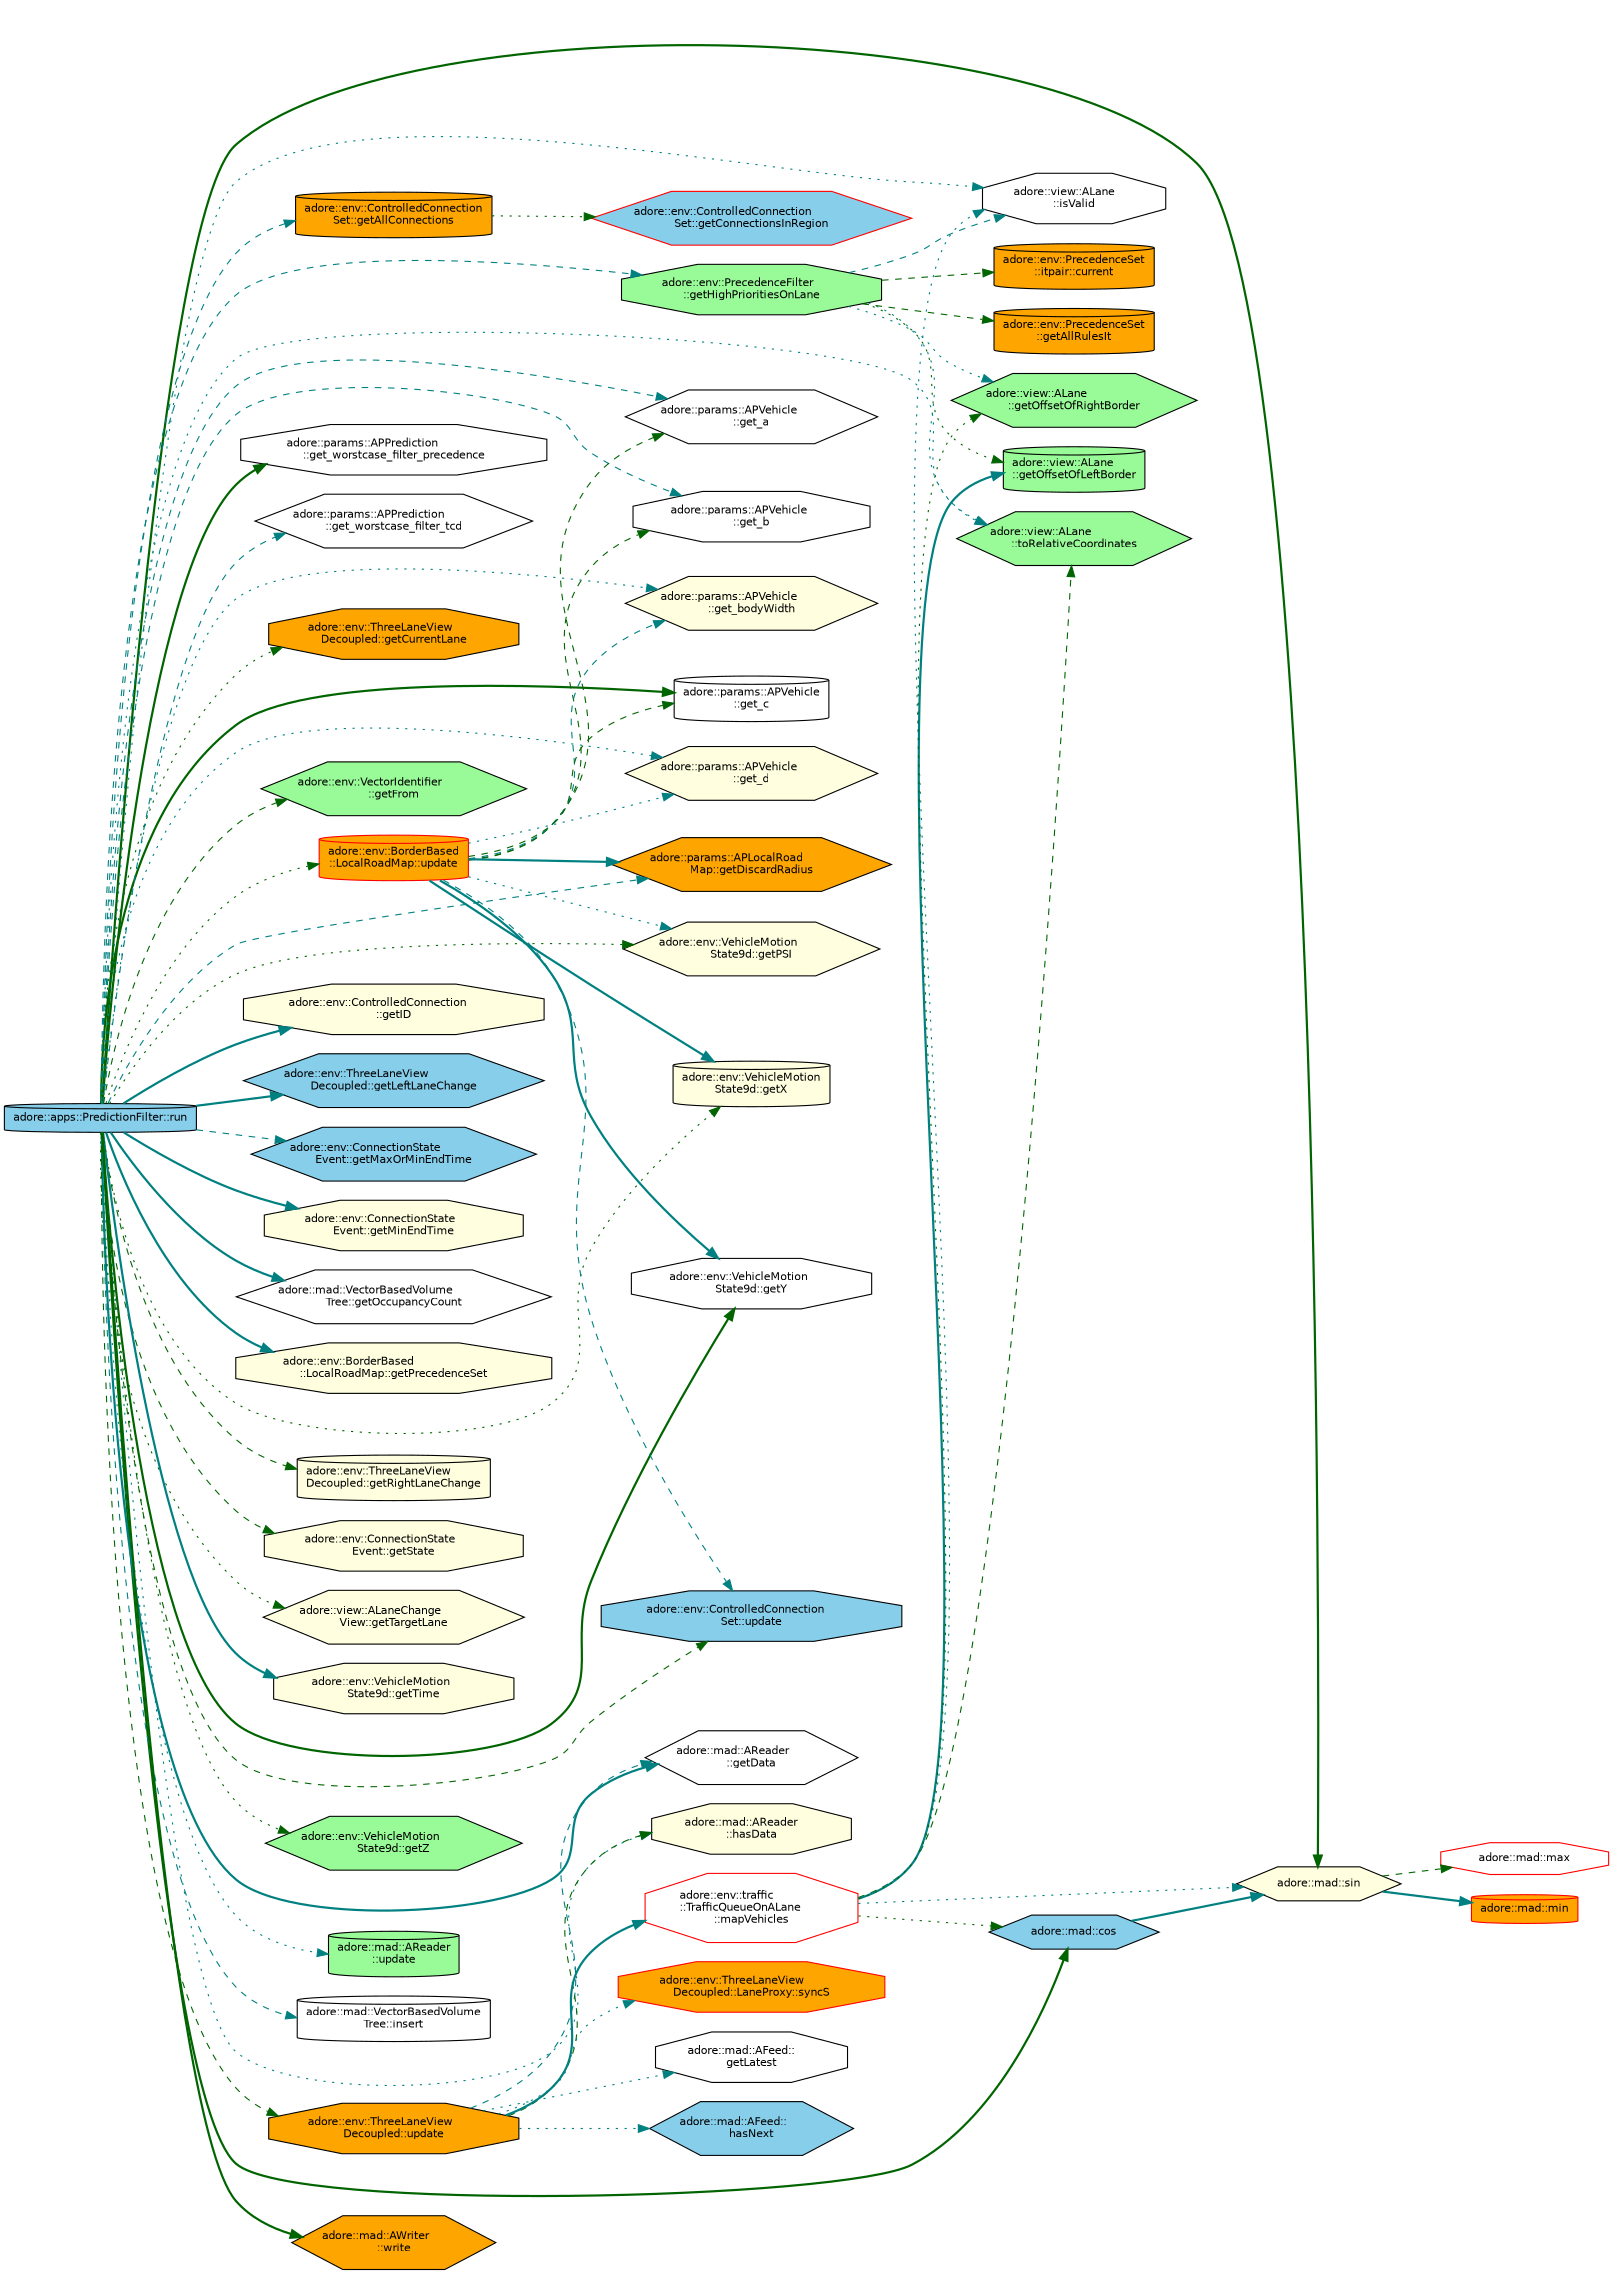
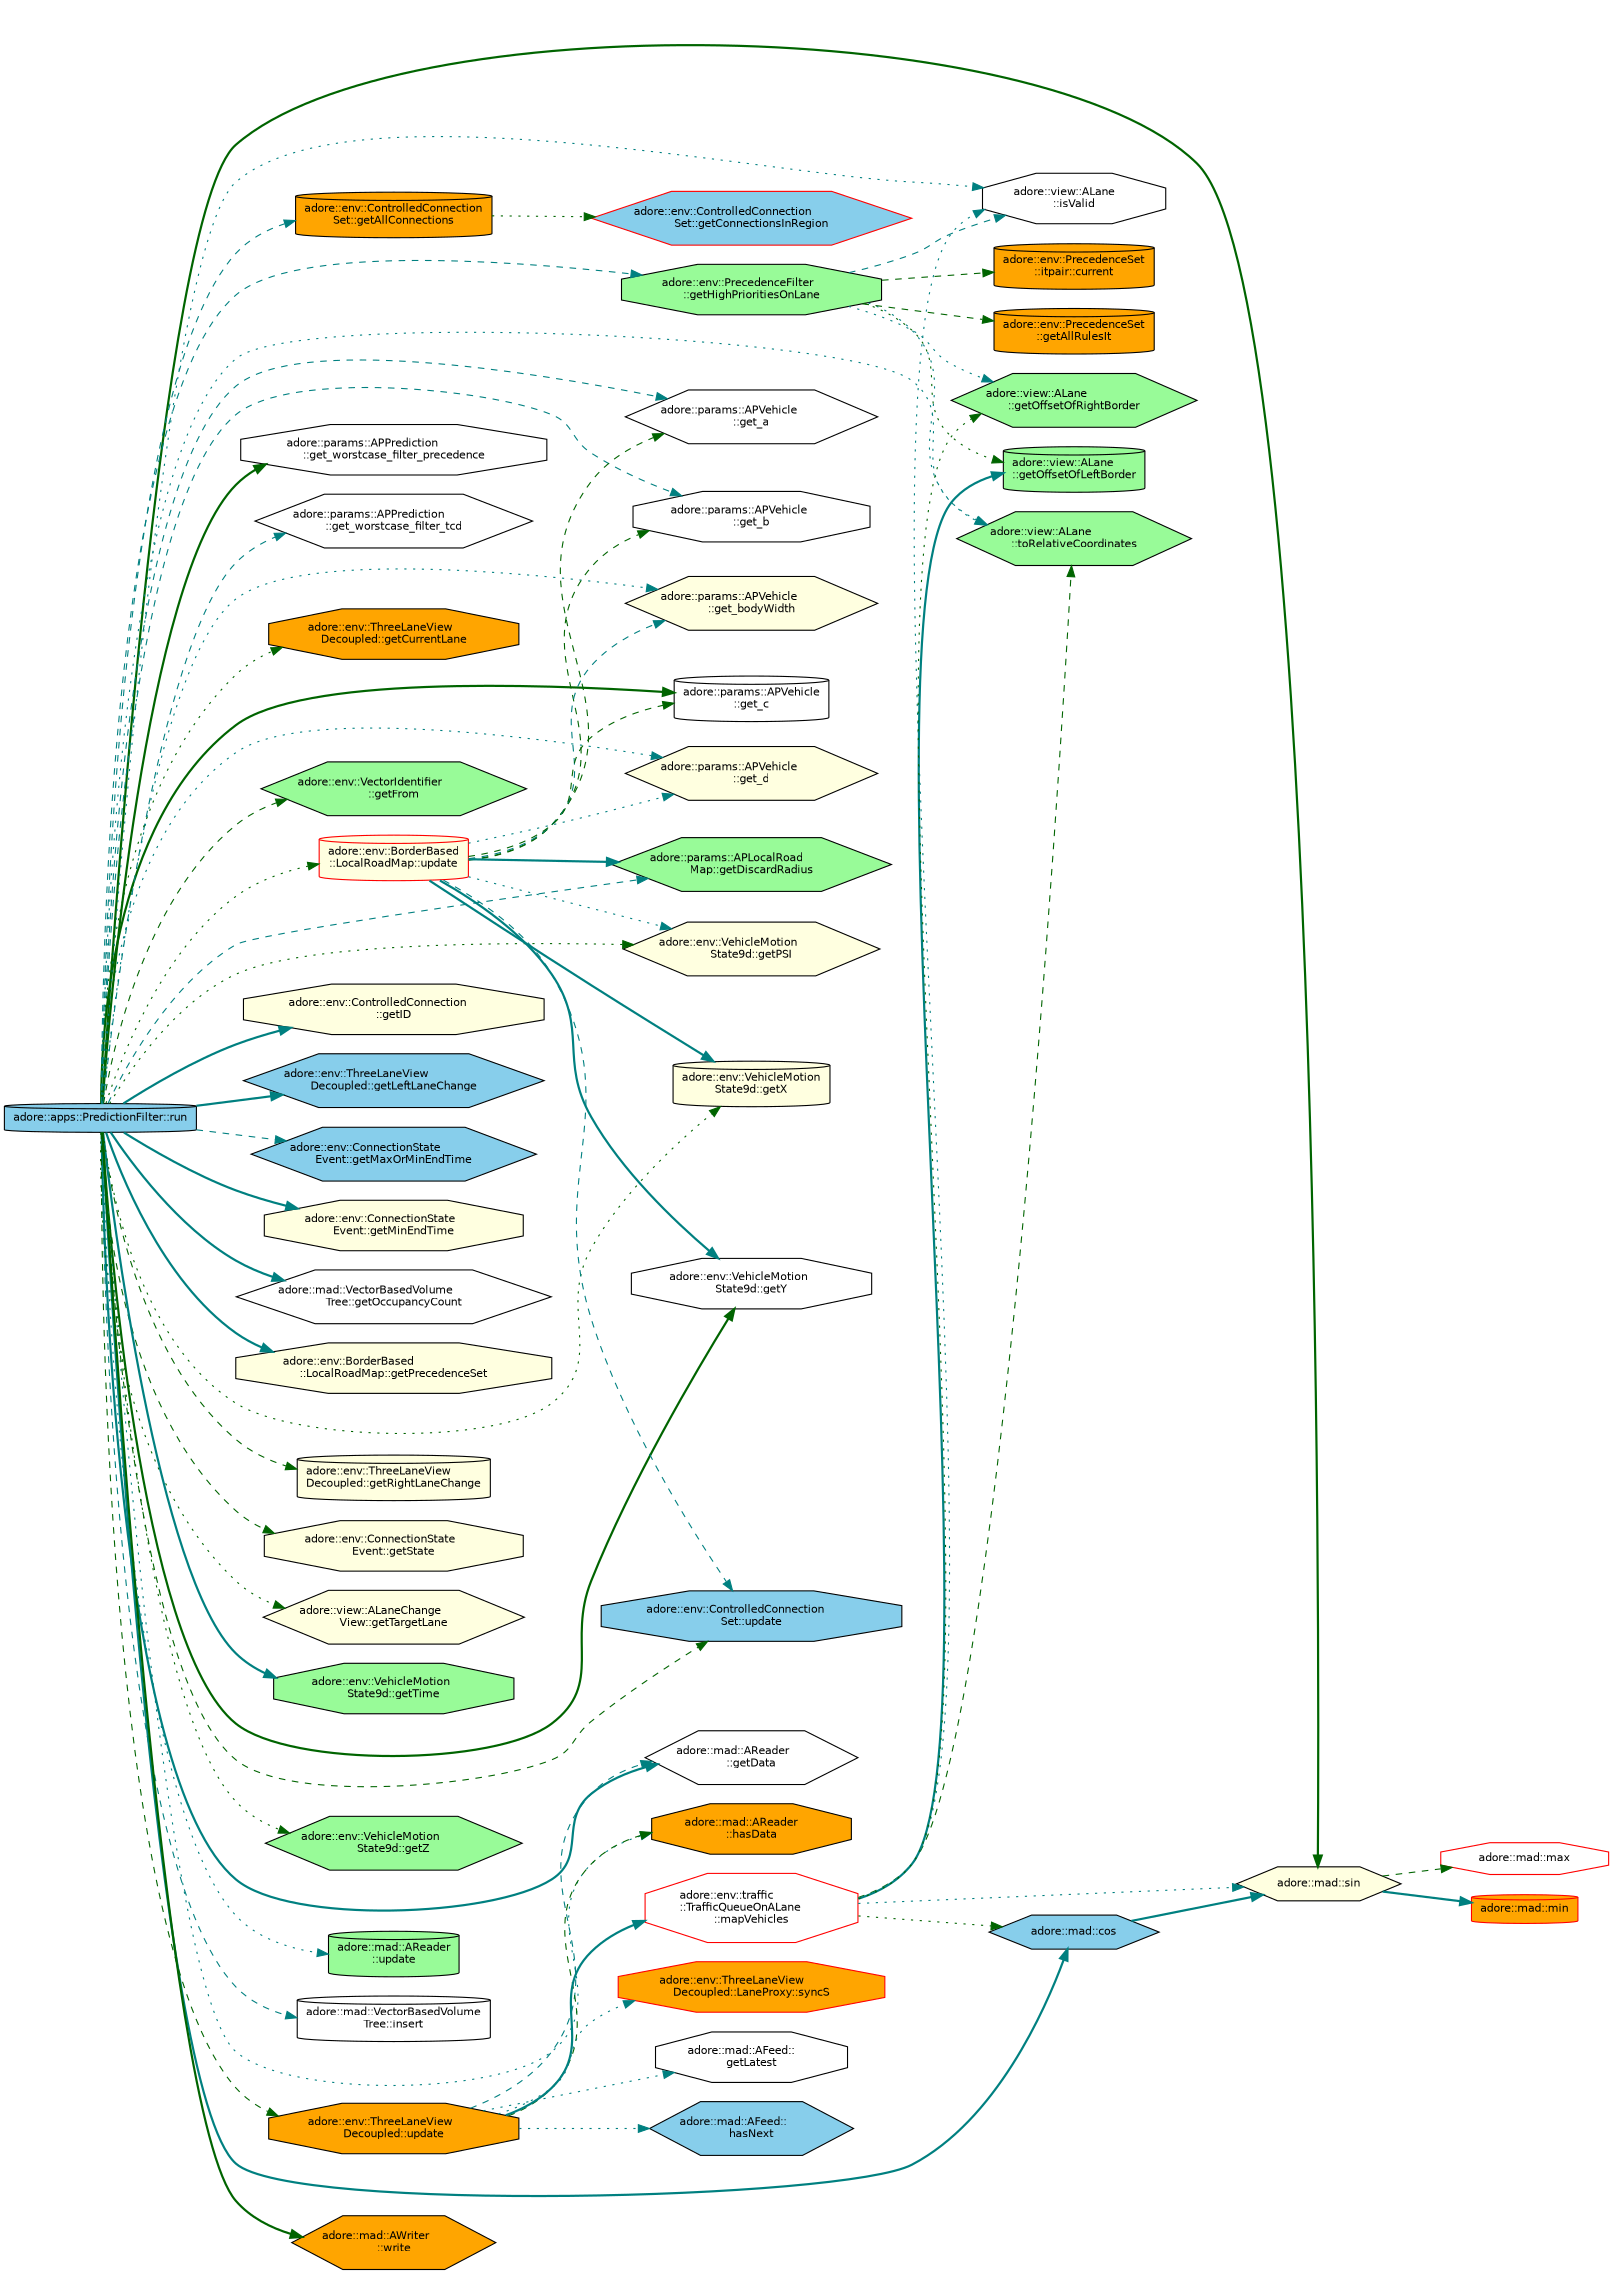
node "adore::env::BorderBased ::LocalRoadMap::update": fillcolor orange -> lightyellow
node "adore::params::APLocalRoad Map::getDiscardRadius": fillcolor orange -> palegreen
node "adore::env::VehicleMotion State9d::getTime": fillcolor lightyellow -> palegreen
node "adore::mad::AReader ::hasData": fillcolor lightyellow -> orange
edge "adore::apps::PredictionFilter::run" -> "adore::mad::cos": color darkgreen -> teal
